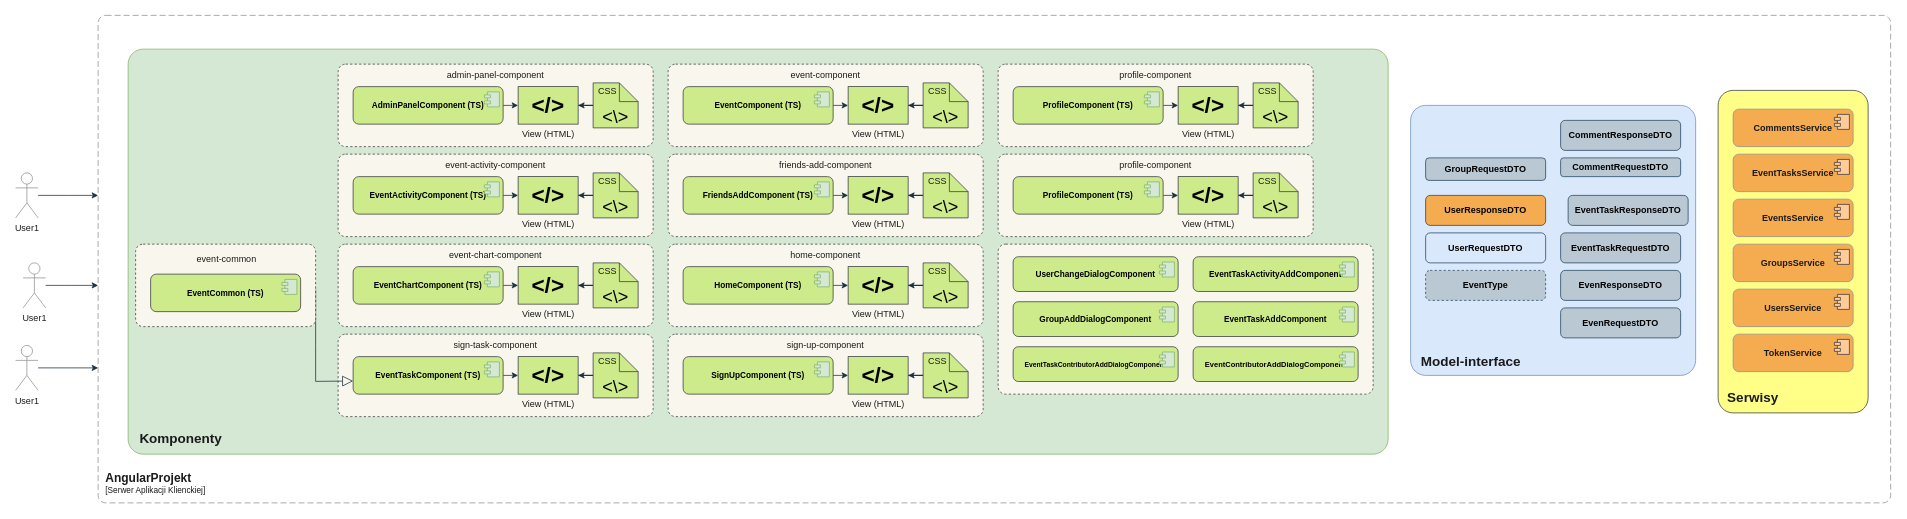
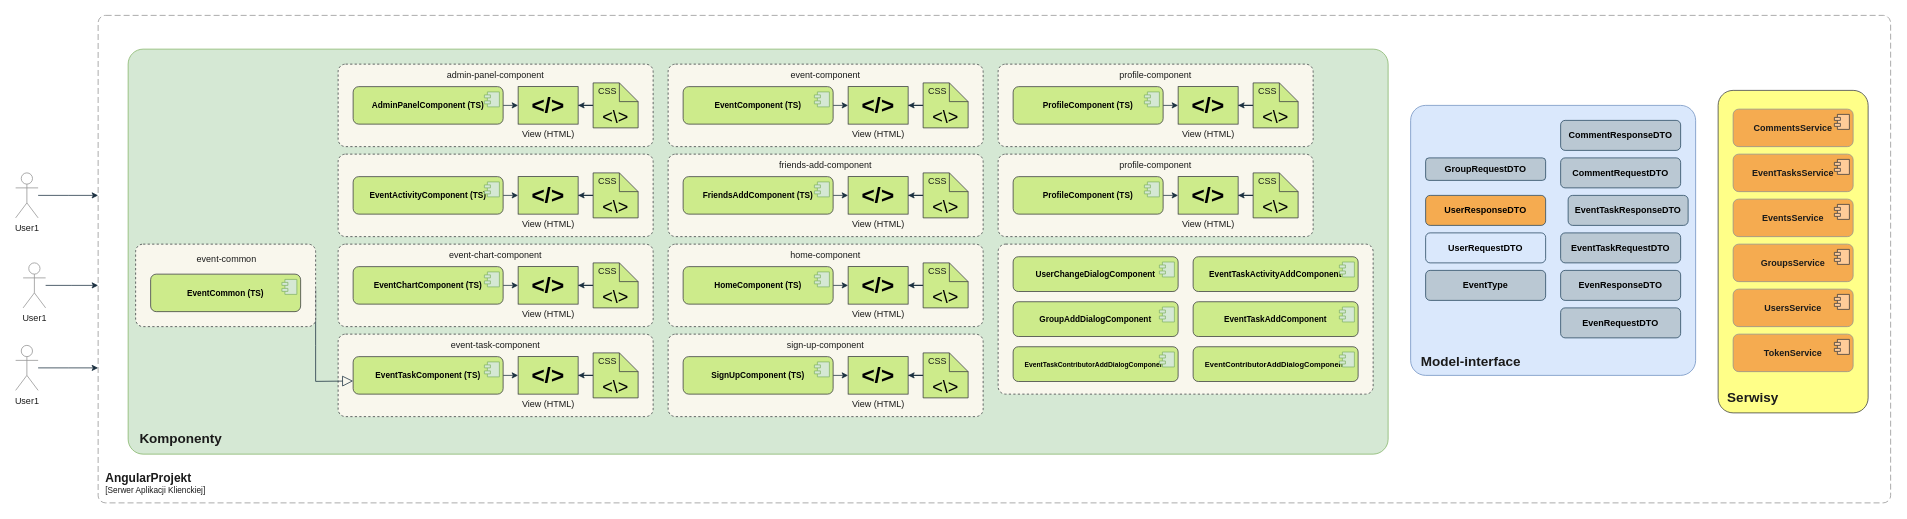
node "event-activity-component": removed
node "CommentRequestDTO": size 120x19 -> 120x30
node "EventType": style dashed -> solid
node "sign-task-component": label "sign-task-component" -> "event-task-component"
